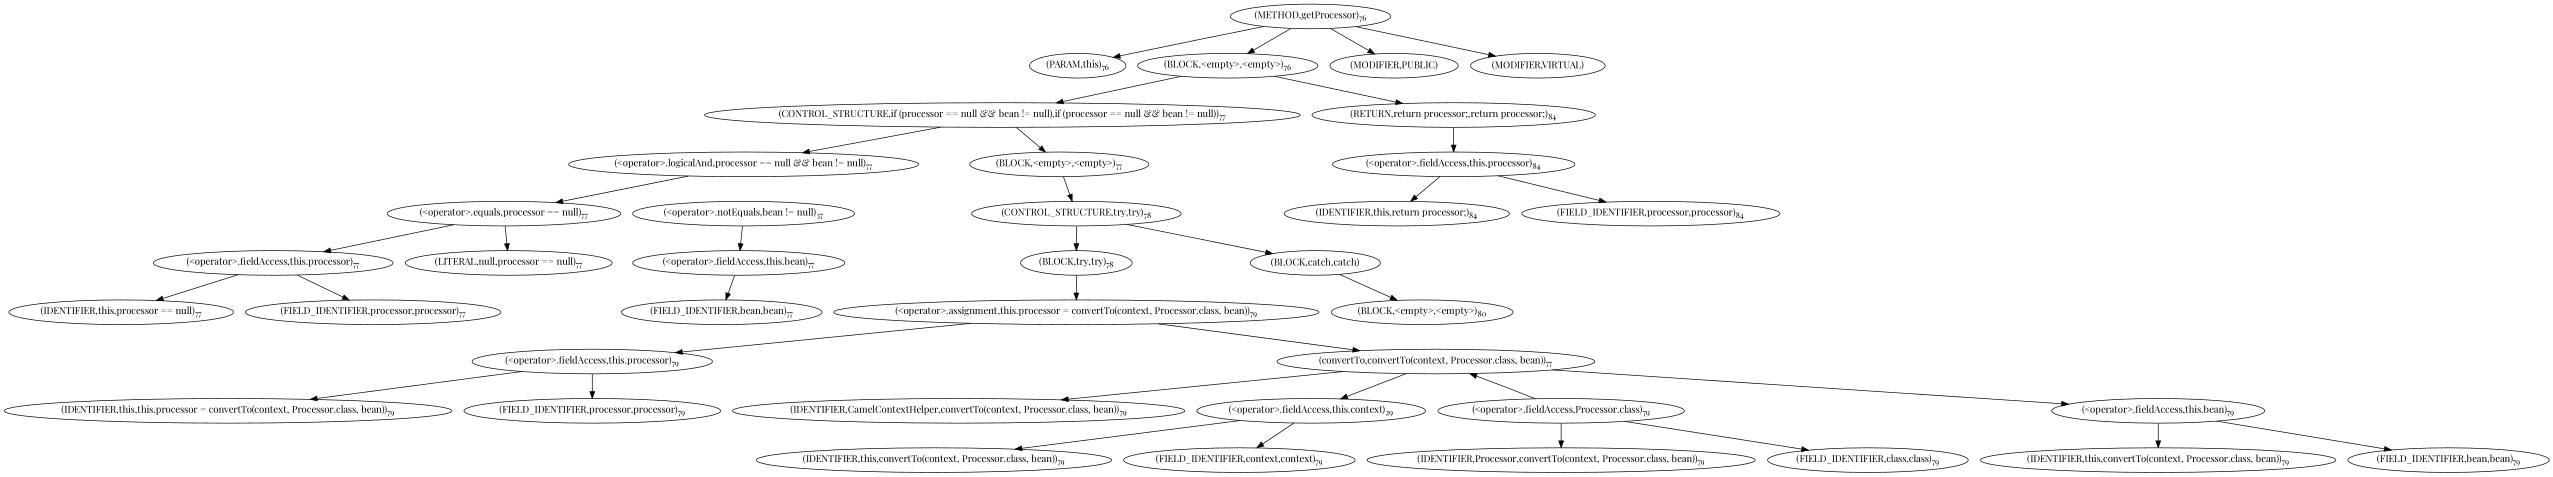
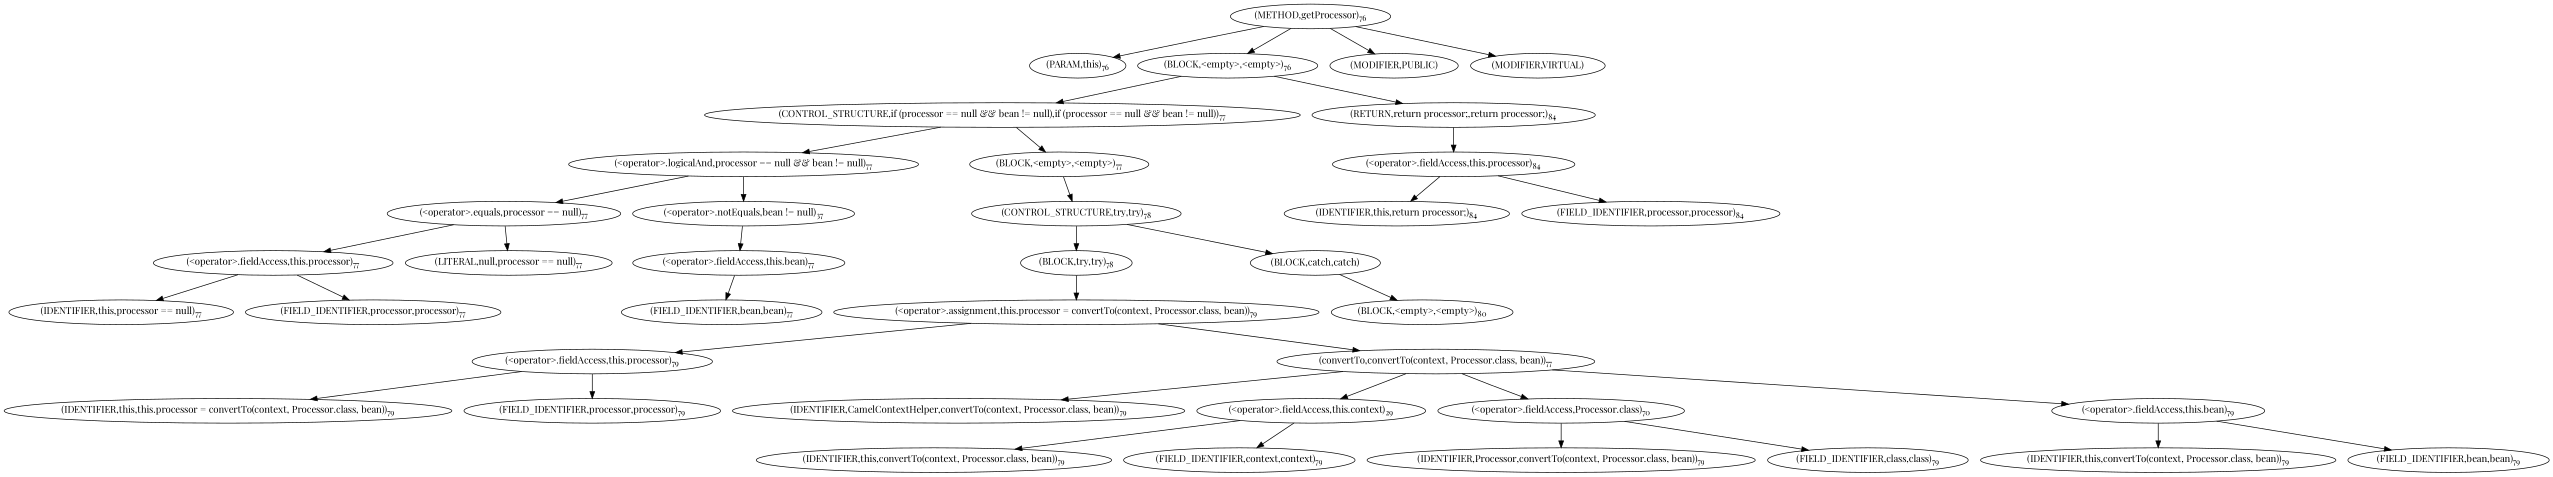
edge "(<operator>.logicalAnd,processor == null && bean != null)" -> "(<operator>.notEquals,bean != null)": added
edge "(<operator>.fieldAccess,Processor.class)" -> "(convertTo,convertTo(context, Processor.class, bean))": reversed
node "(<operator>.fieldAccess,Processor.class)": text "79" -> "70"
